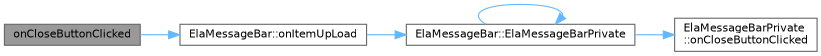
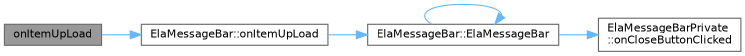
node "onCloseButtonClicked": label "onCloseButtonClicked" -> "onItemUpLoad"
node "ElaMessageBar::ElaMessageBarPrivate": label "ElaMessageBar::ElaMessageBarPrivate" -> "ElaMessageBar::ElaMessageBar"
